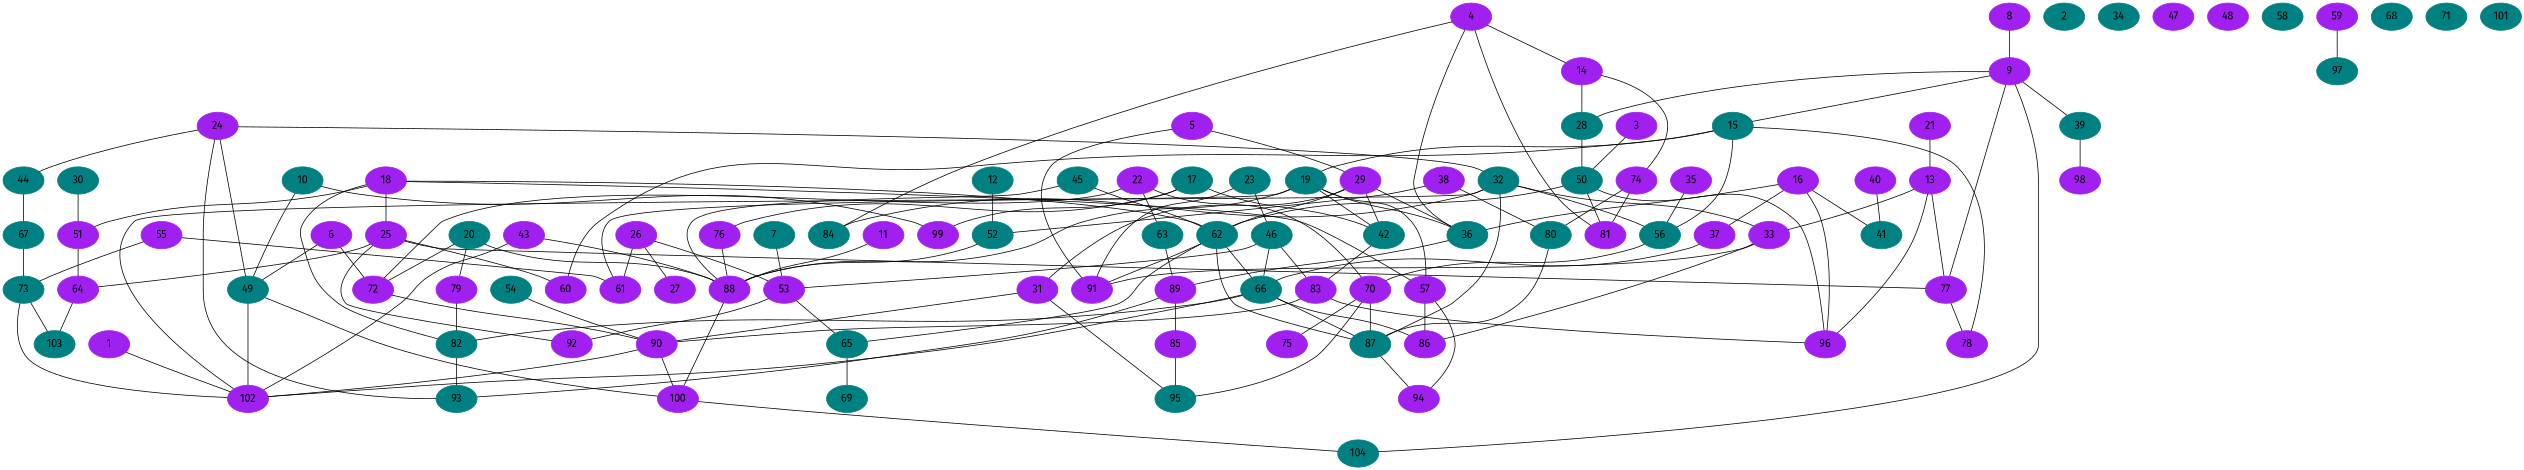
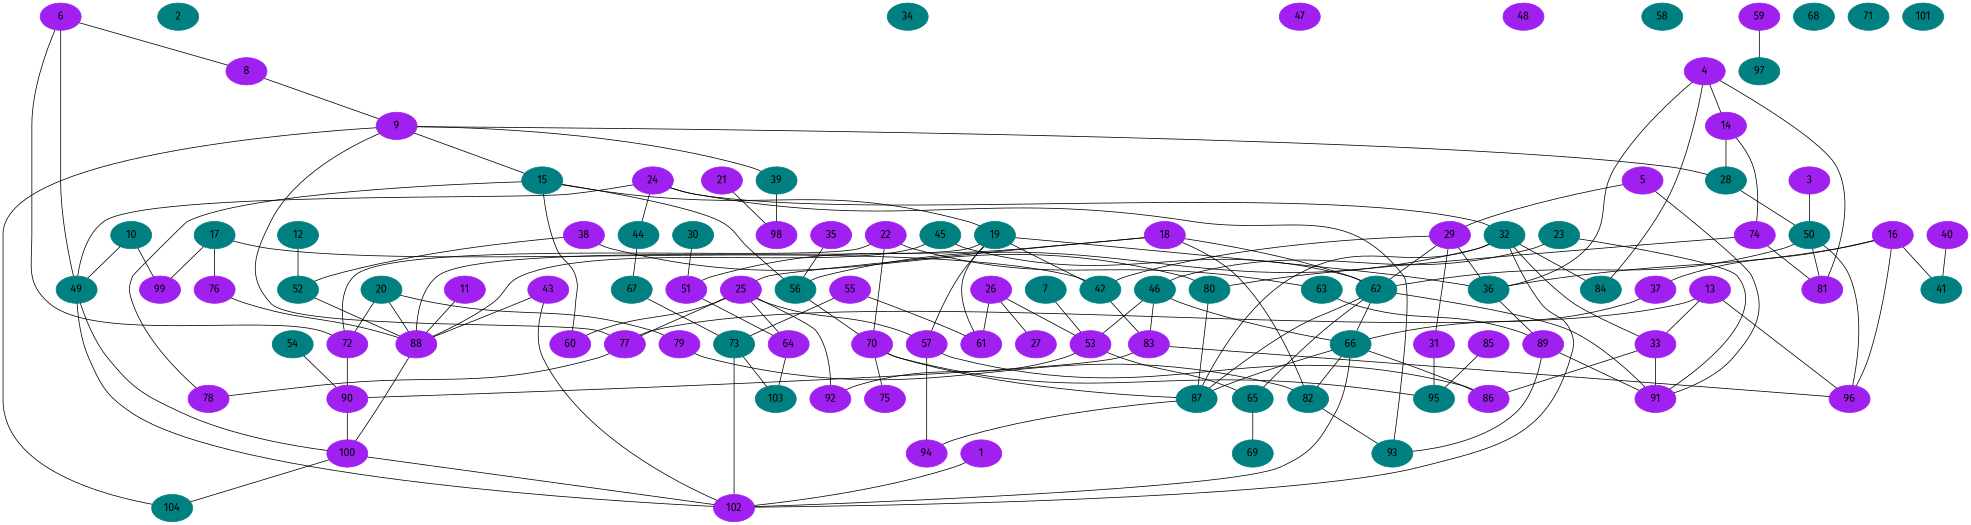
edge "6" -- "8": added
edge "21" -- "13": now "21" -- "98"
edge "18" -- "57": now "25" -- "57"
edge "31" -- "90": removed
edge "89" -- "85": now "89" -- "91"
edge "90" -- "102": now "100" -- "102"
